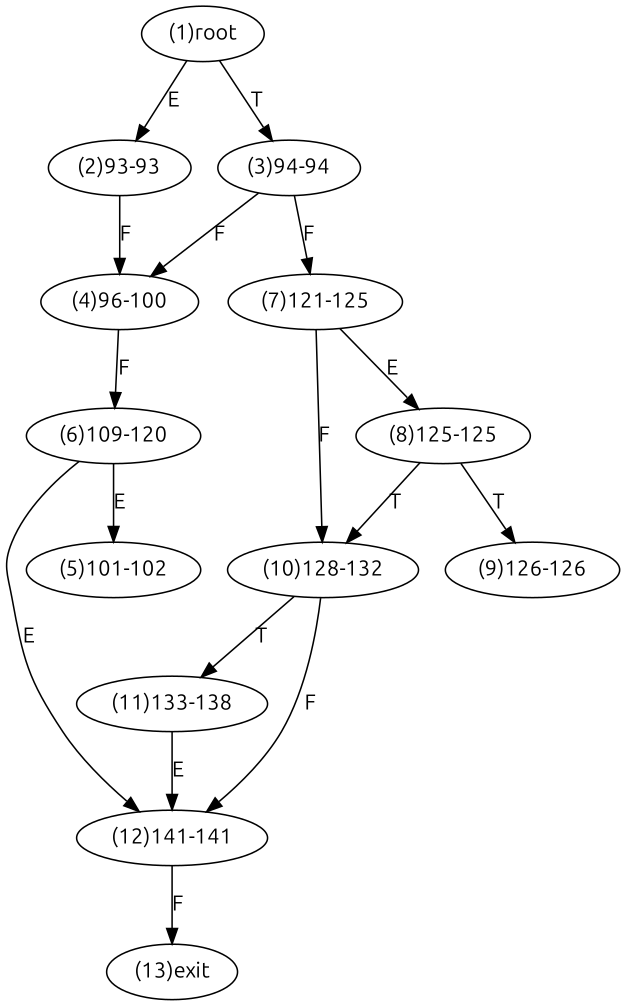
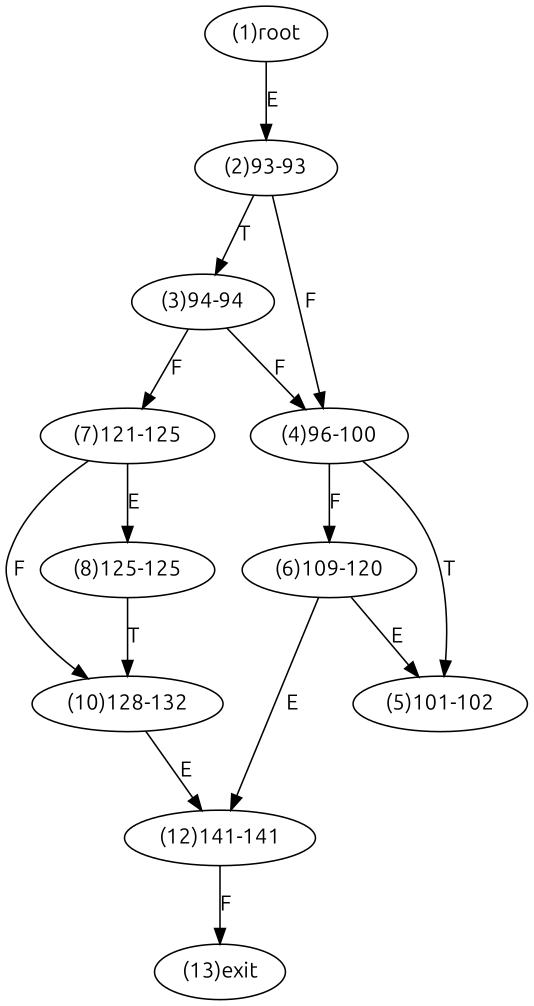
edge "(1)root" -> "(3)94-94": now "(2)93-93" -> "(3)94-94"
edge "(4)96-100" -> "(5)101-102": added, label "T"
node "(9)126-126": removed
node "(11)133-138": removed
edge "(10)128-132" -> "(12)141-141": label "F" -> "E"
